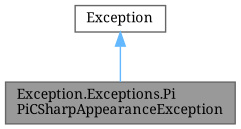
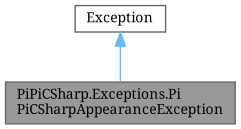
node "Exception.Exceptions.Pi PiCSharpAppearanceException": label "Exception.Exceptions.Pi PiCSharpAppearanceException" -> "PiPiCSharp.Exceptions.Pi PiCSharpAppearanceException"
